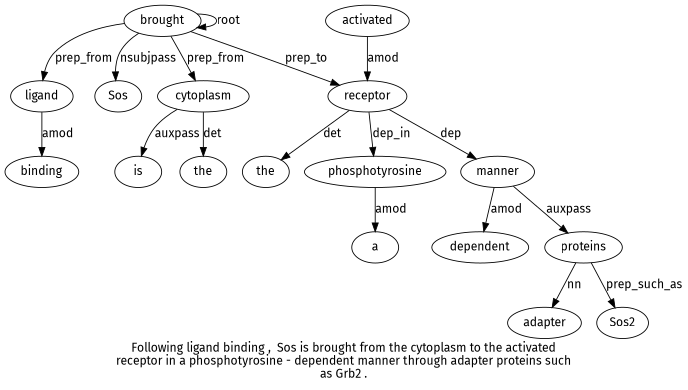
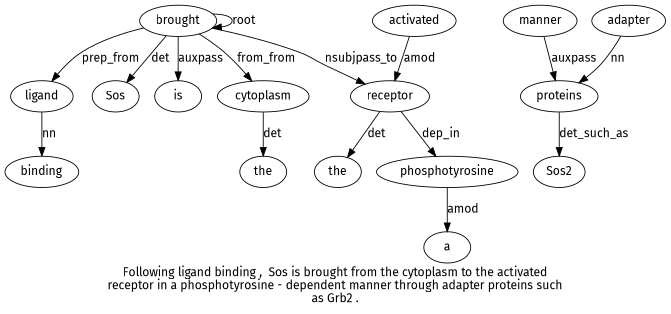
edge "brought" -> "Sos": label "nsubjpass" -> "det"
edge "brought" -> "cytoplasm": label "prep_from" -> "from_from"
edge "brought" -> "receptor": label "prep_to" -> "nsubjpass_to"
edge "cytoplasm" -> "is": now "brought" -> "is"
edge "receptor" -> "manner": removed, label "dep"
edge "ligand" -> "binding": label "amod" -> "nn"
node "dependent": removed
edge "proteins" -> "adapter": reversed
edge "proteins" -> "Sos2": label "prep_such_as" -> "det_such_as"
